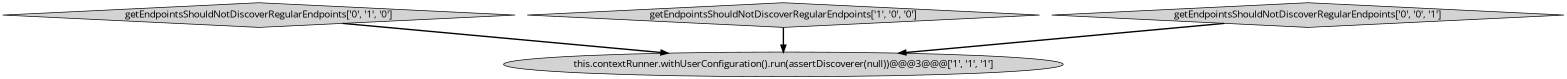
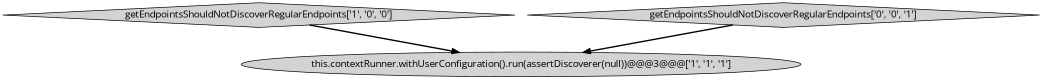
node "getEndpointsShouldNotDiscoverRegularEndpoints['0', '1', '0']": removed
